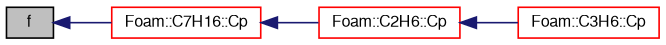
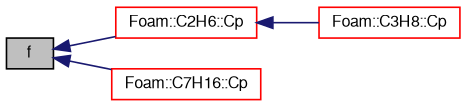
edge "Foam::C2H6::Cp" -> "Foam::C7H16::Cp": now "Foam::C2H6::Cp" -> "f"
node "Foam::C3H6::Cp": label "Foam::C3H6::Cp" -> "Foam::C3H8::Cp"
